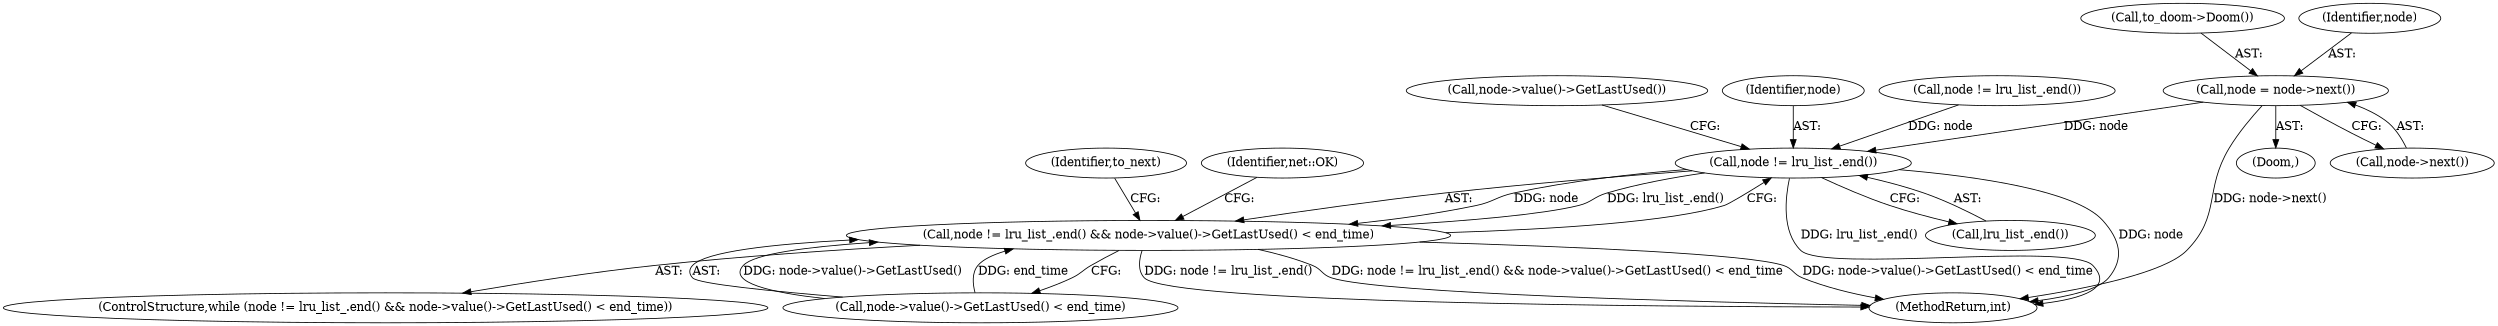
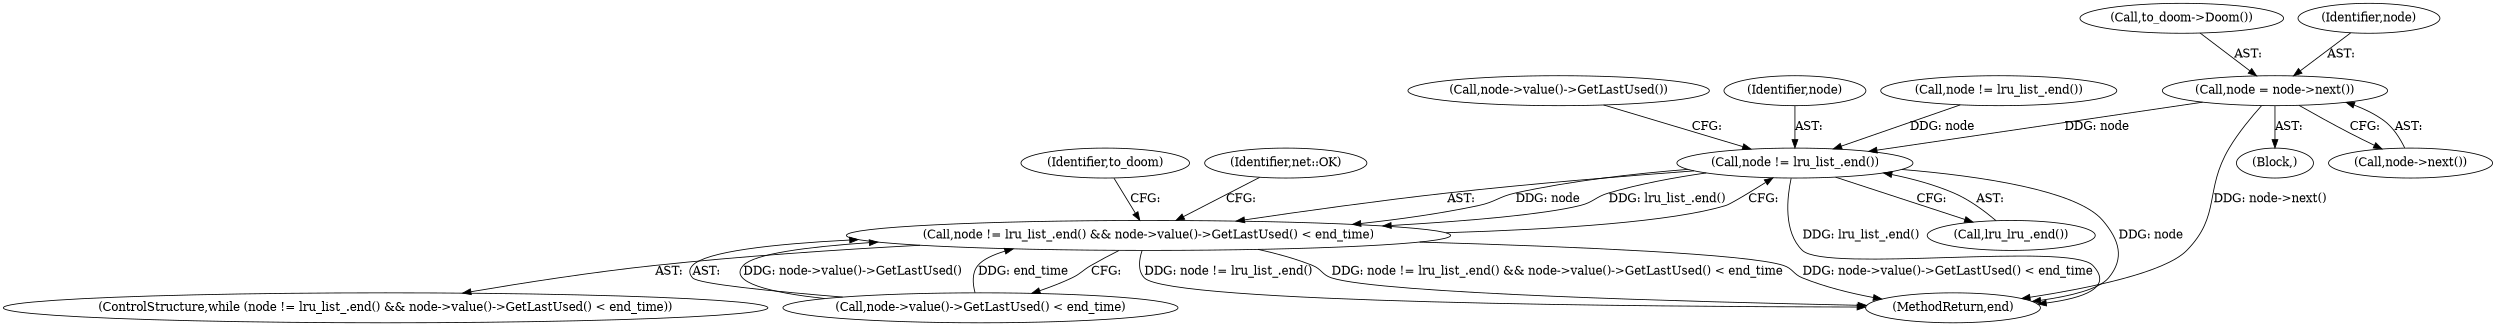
node "(Identifier,to_next)": label "(Identifier,to_next)" -> "(Identifier,to_doom)"
node "(Doom,)": label "(Doom,)" -> "(Block,)"
node "(Call,lru_list_.end())": label "(Call,lru_list_.end())" -> "(Call,lru_lru_.end())"
node "(MethodReturn,int)": label "(MethodReturn,int)" -> "(MethodReturn,end)"
